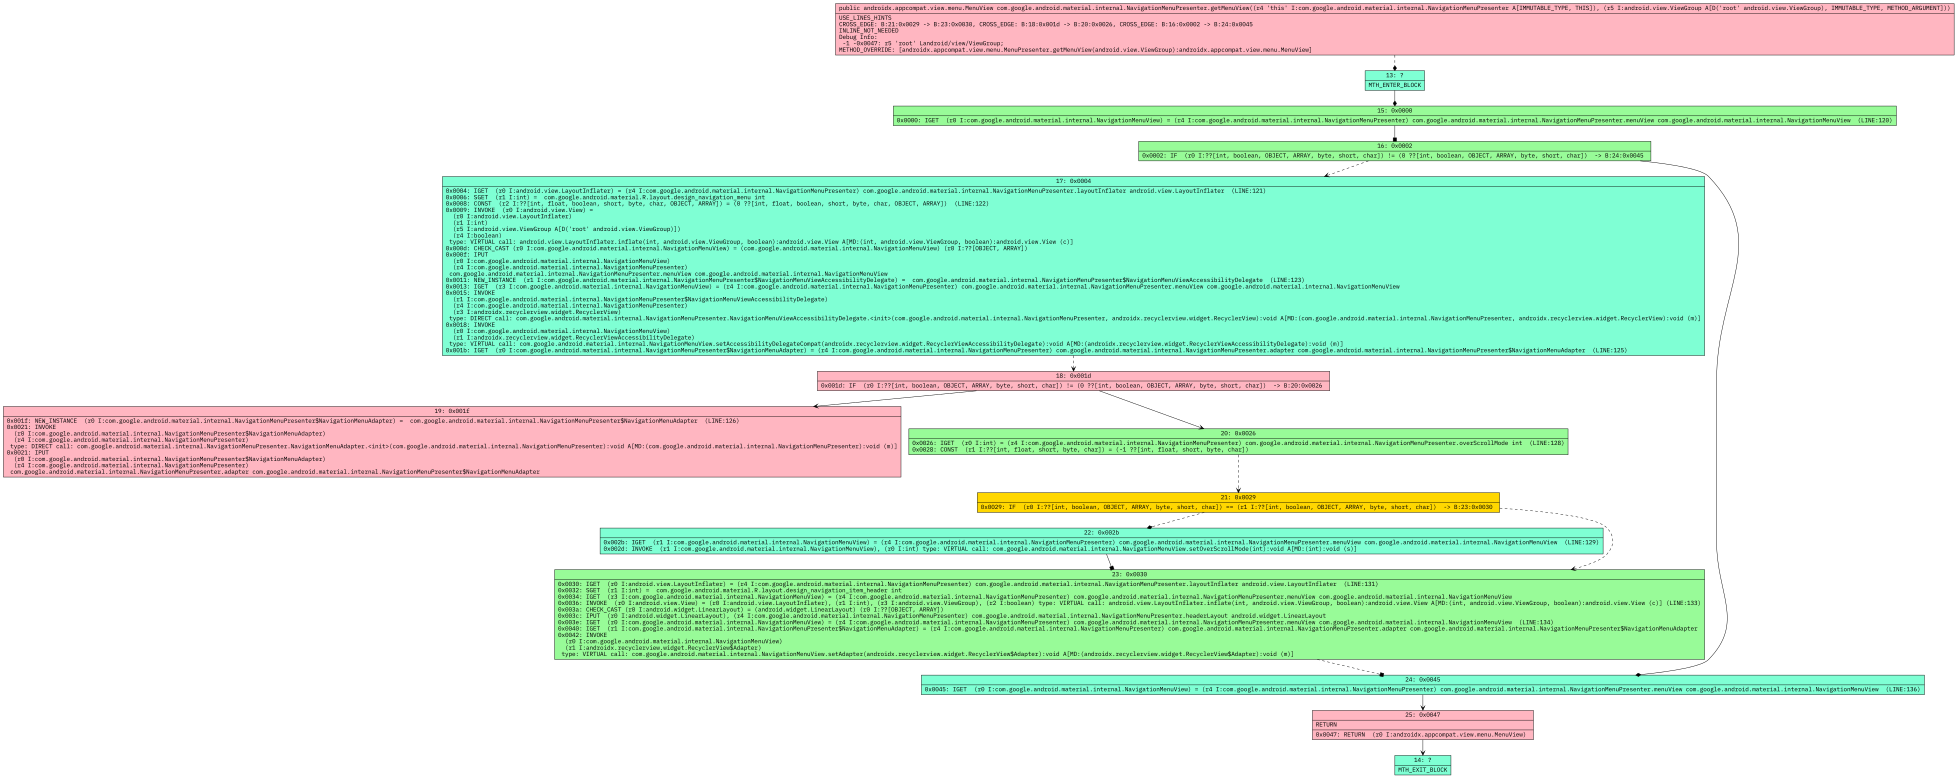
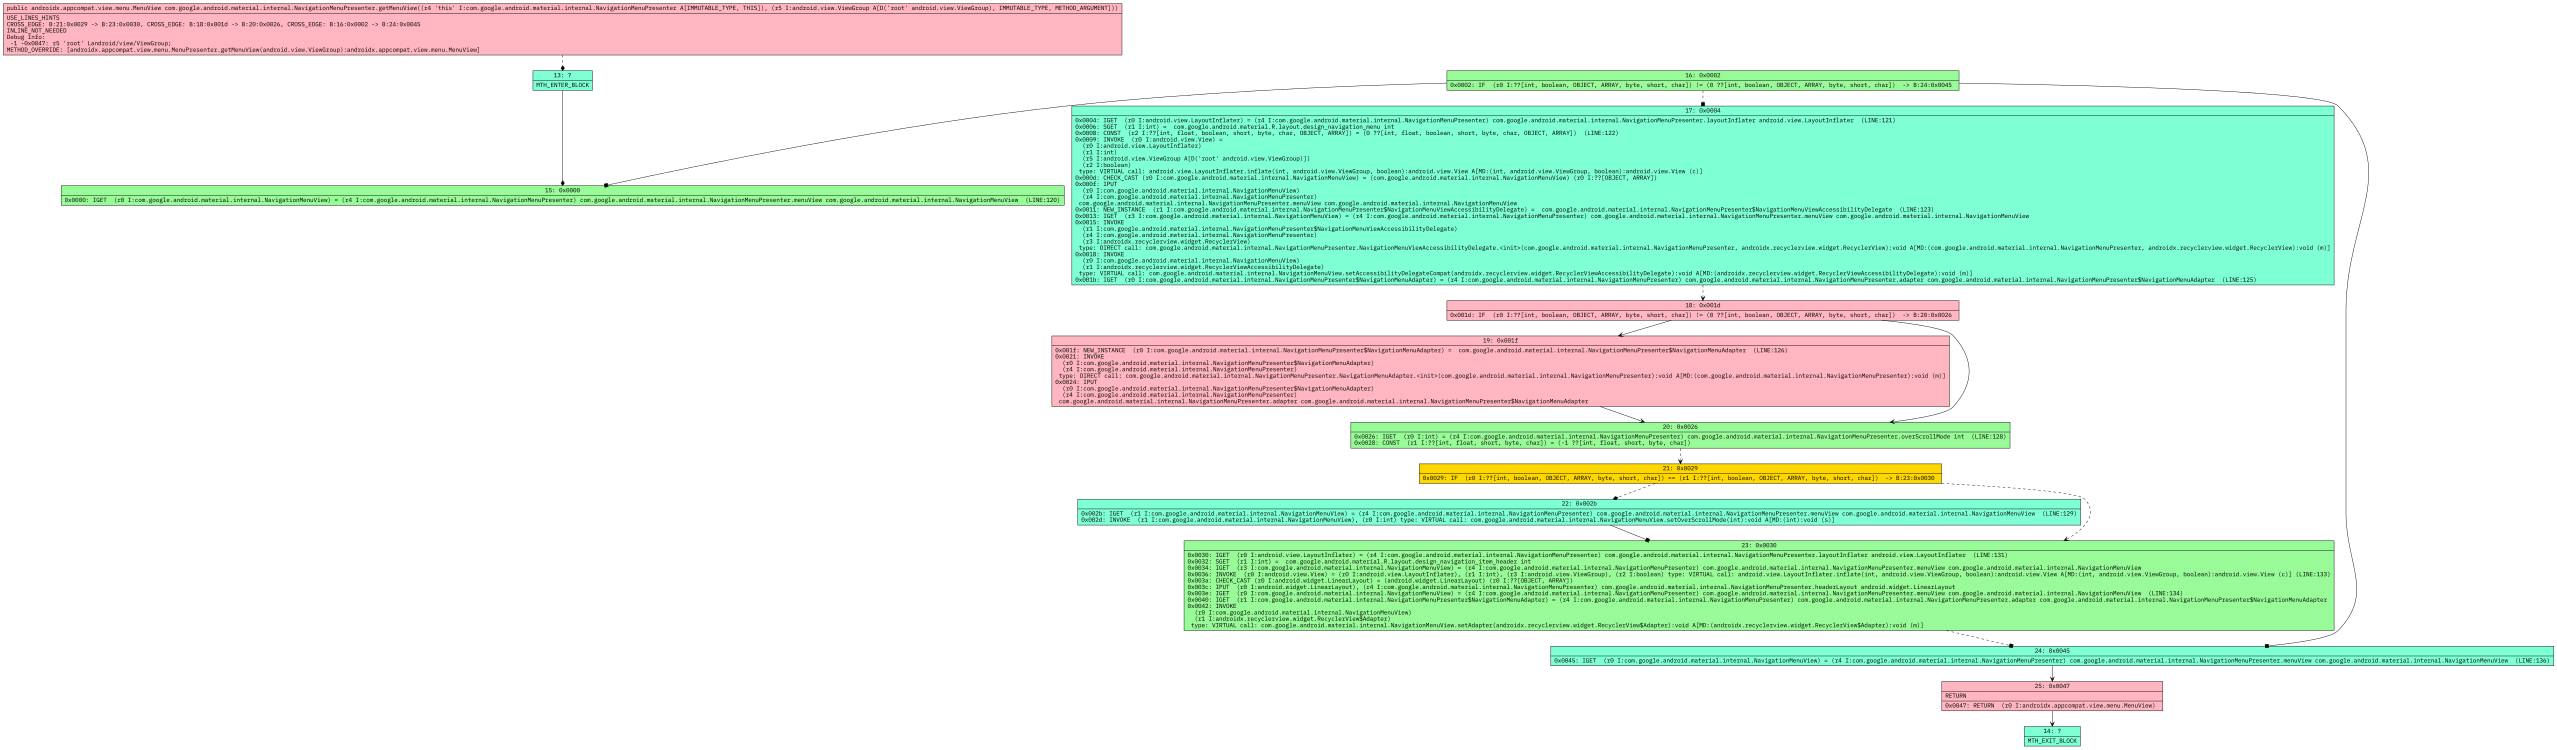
edge "15: 0x0000" -> "16: 0x0002": reversed
edge "16: 0x0002" -> "17: 0x0004": arrowhead vee -> box
node "17: 0x0004": text "(r4 I:boolean)" -> "(r2 I:boolean)"
edge "19: 0x001f" -> "20: 0x0026": added
edge "16: 0x0002" -> "24: 0x0045": arrowhead diamond -> box
node "19: 0x001f": text "0x0021: IPUT" -> "0x0024: IPUT"
